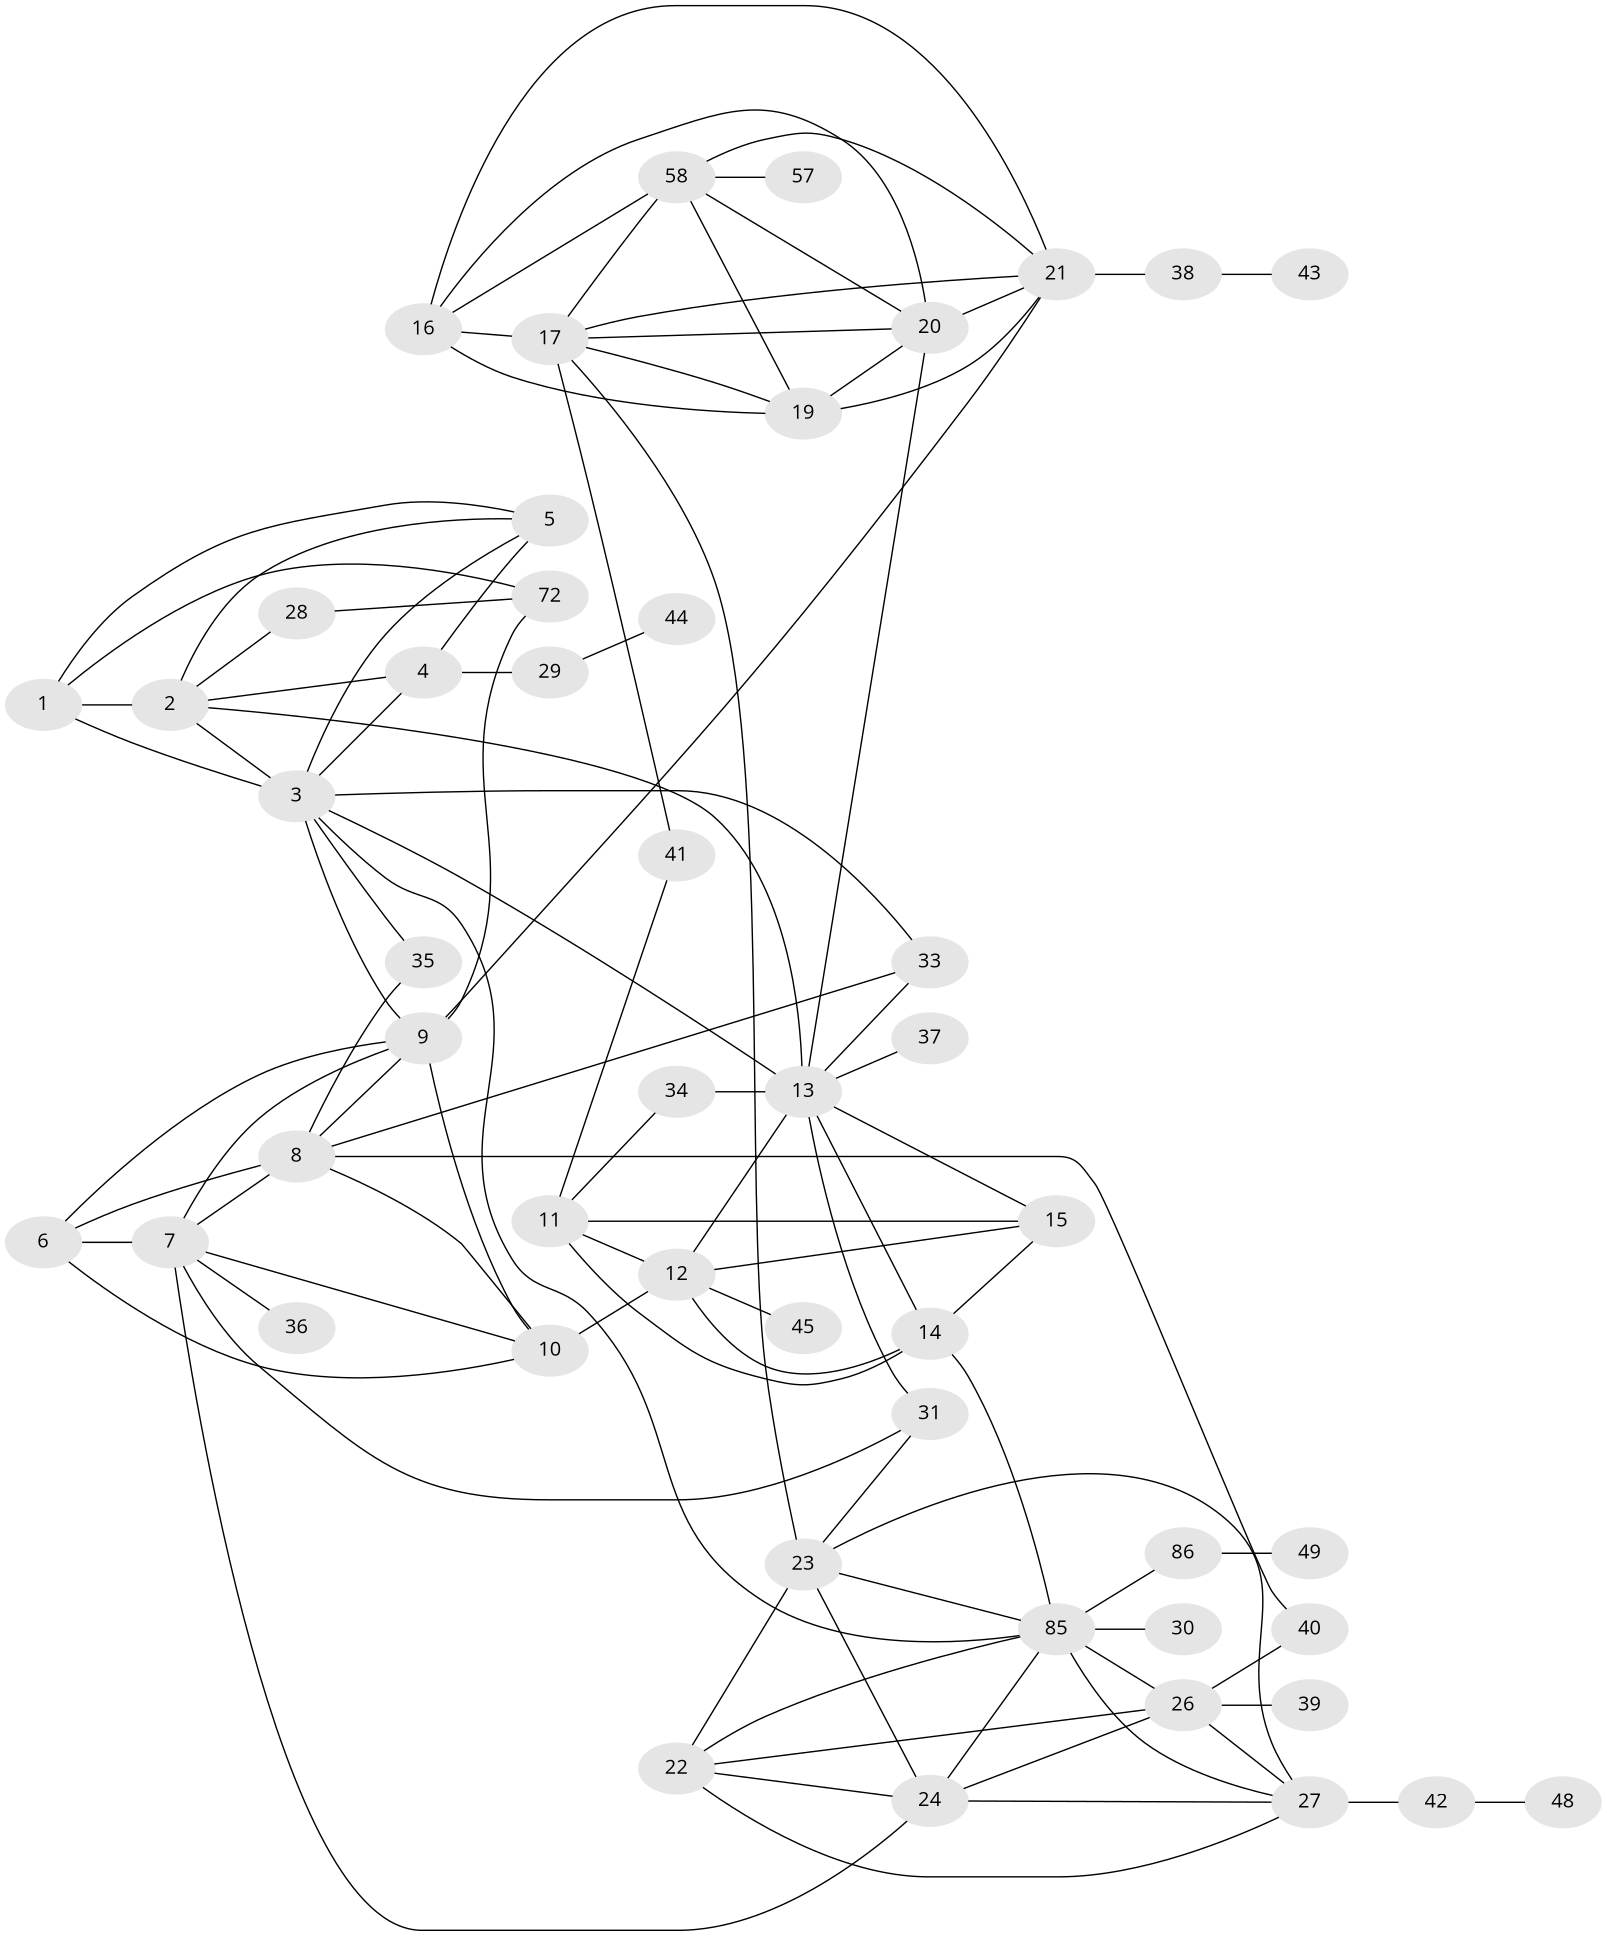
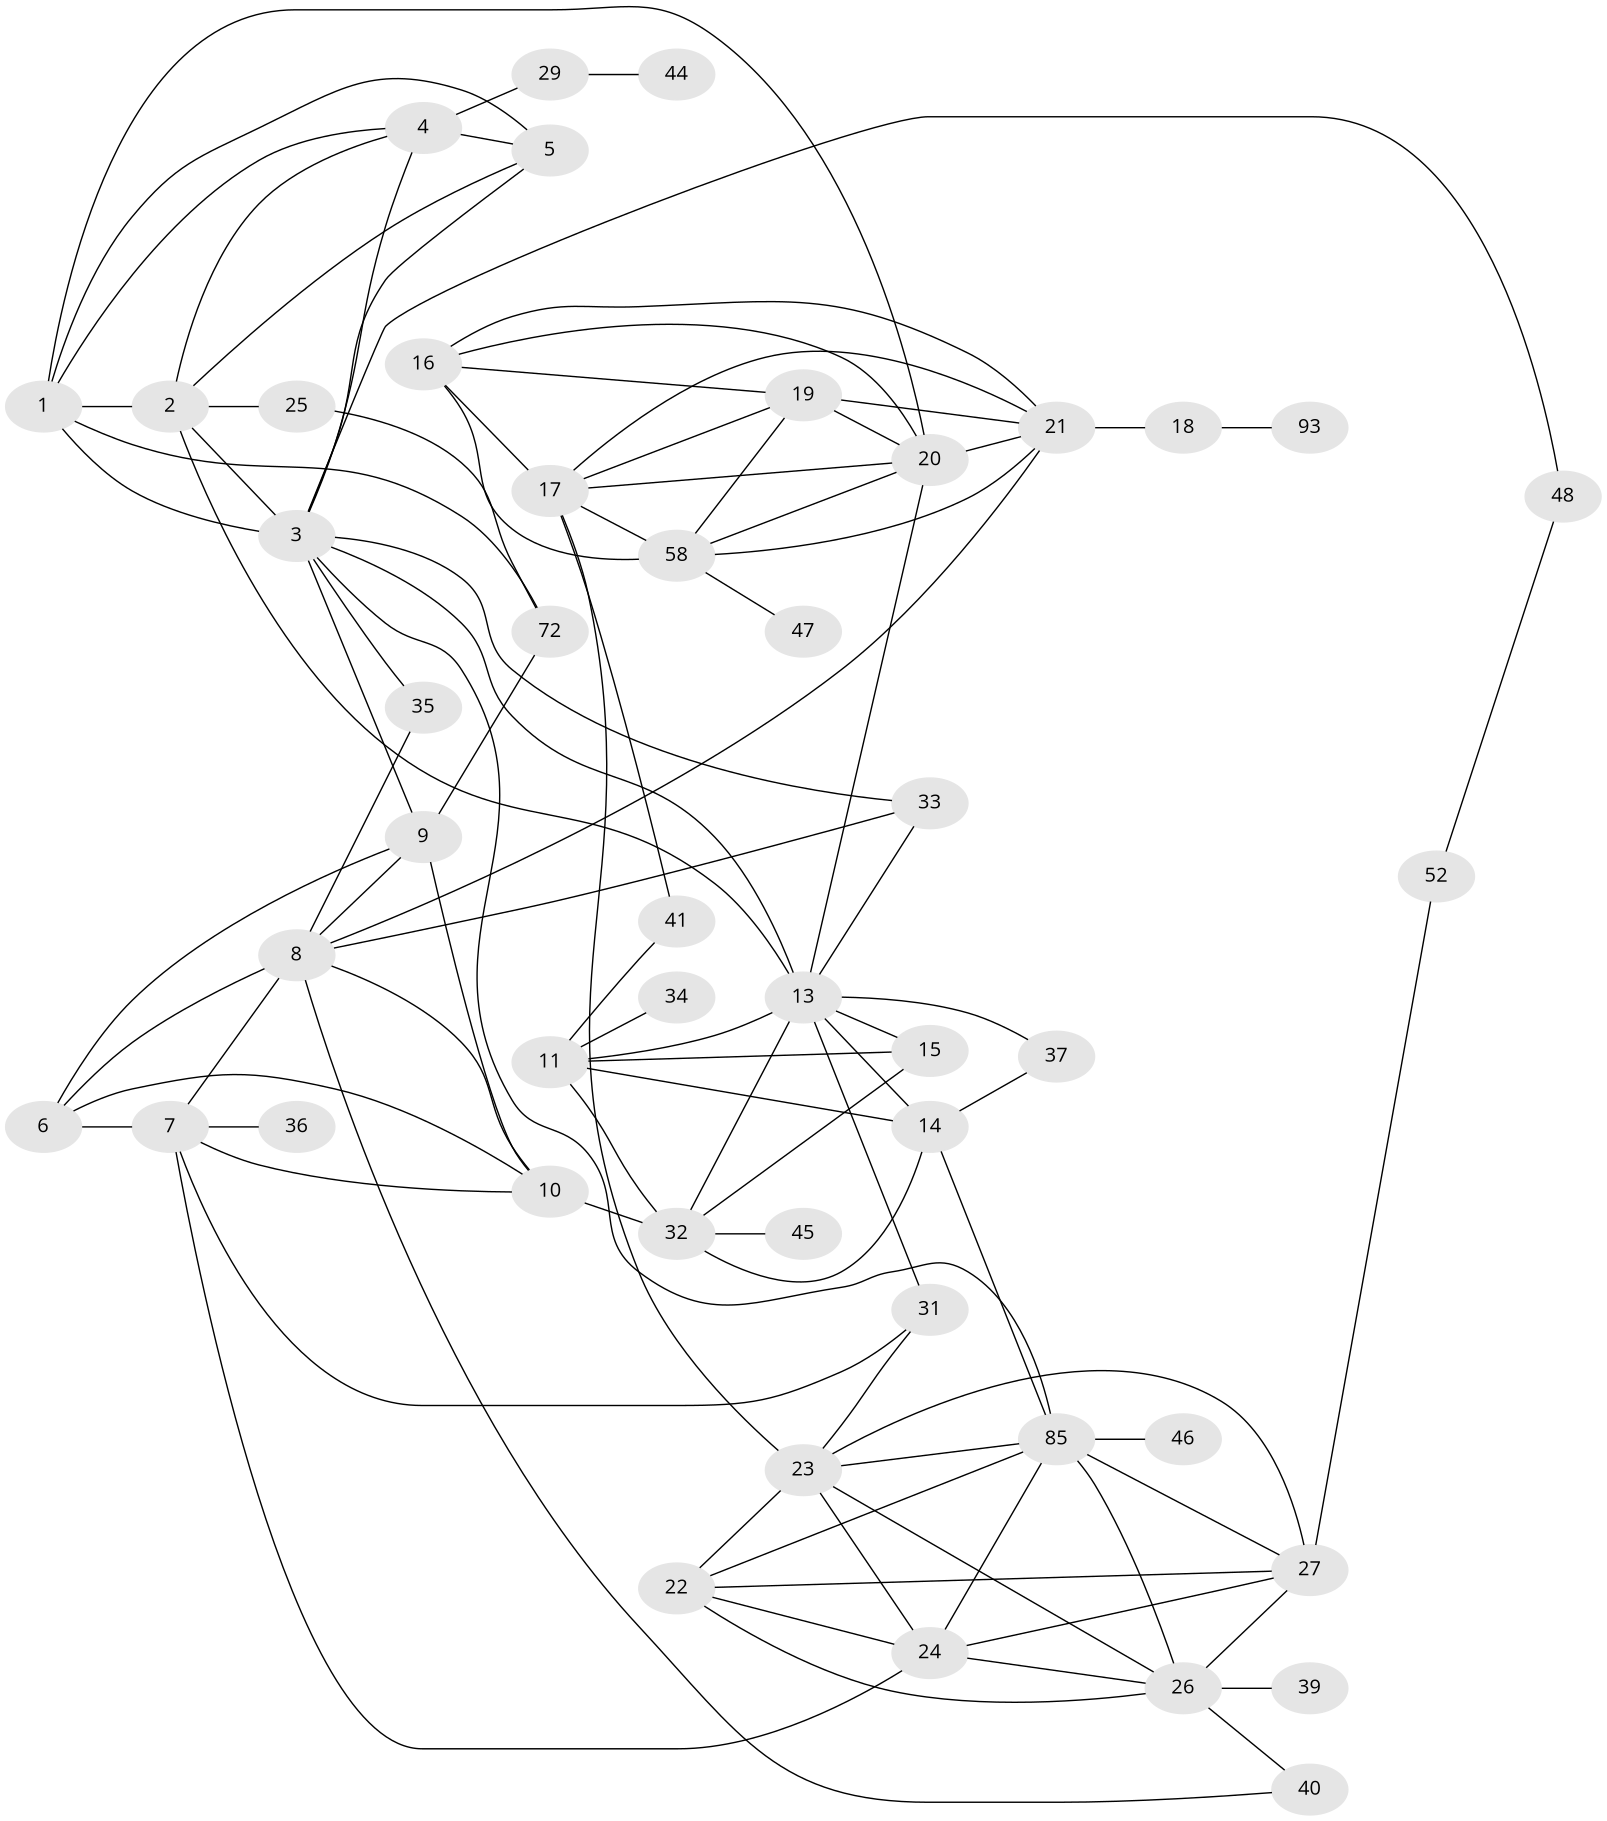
edge "1" -- "20": added
edge "48" -- "3": added
node "57": label "57" -> "47"
edge "4" -- "1": added
node "38": label "38" -> "18"
node "43": label "43" -> "93"
node "28": label "28" -> "25"
edge "21" -- "9": now "21" -- "8"
edge "34" -- "13": now "11" -- "13"
edge "9" -- "7": removed
node "12": label "12" -> "32"
edge "15" -- "14": now "37" -- "14"
node "86": label "86" -> "46"
node "49": removed
edge "23" -- "26": added
node "30": removed
node "42": label "42" -> "52"
